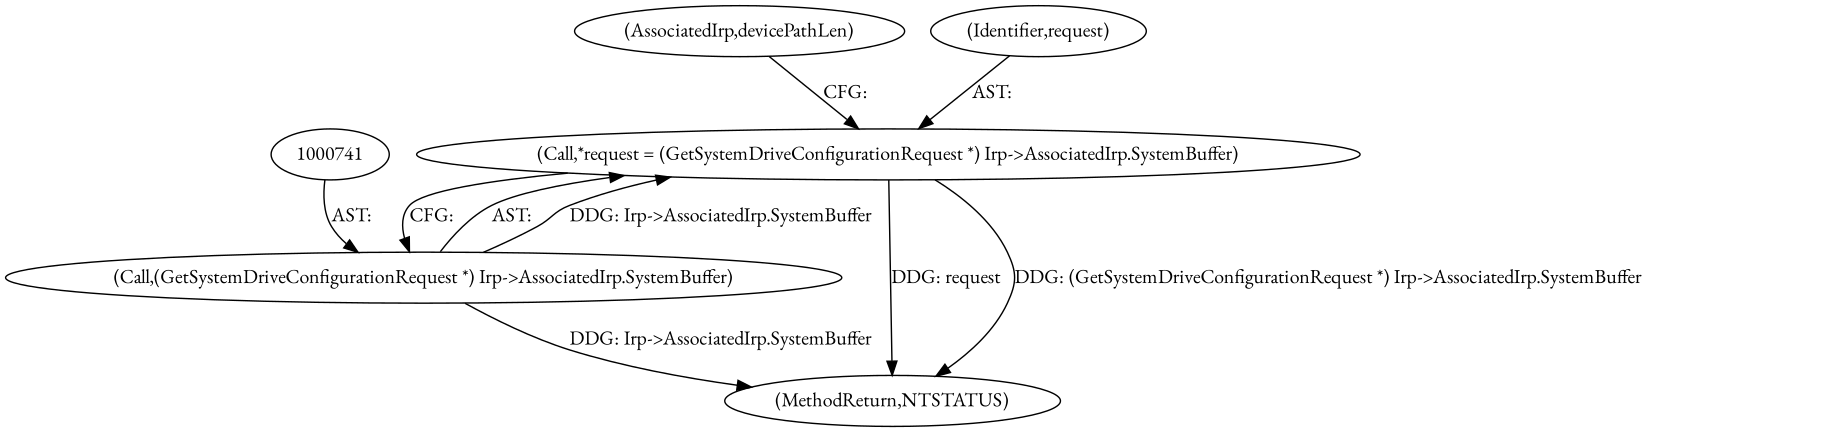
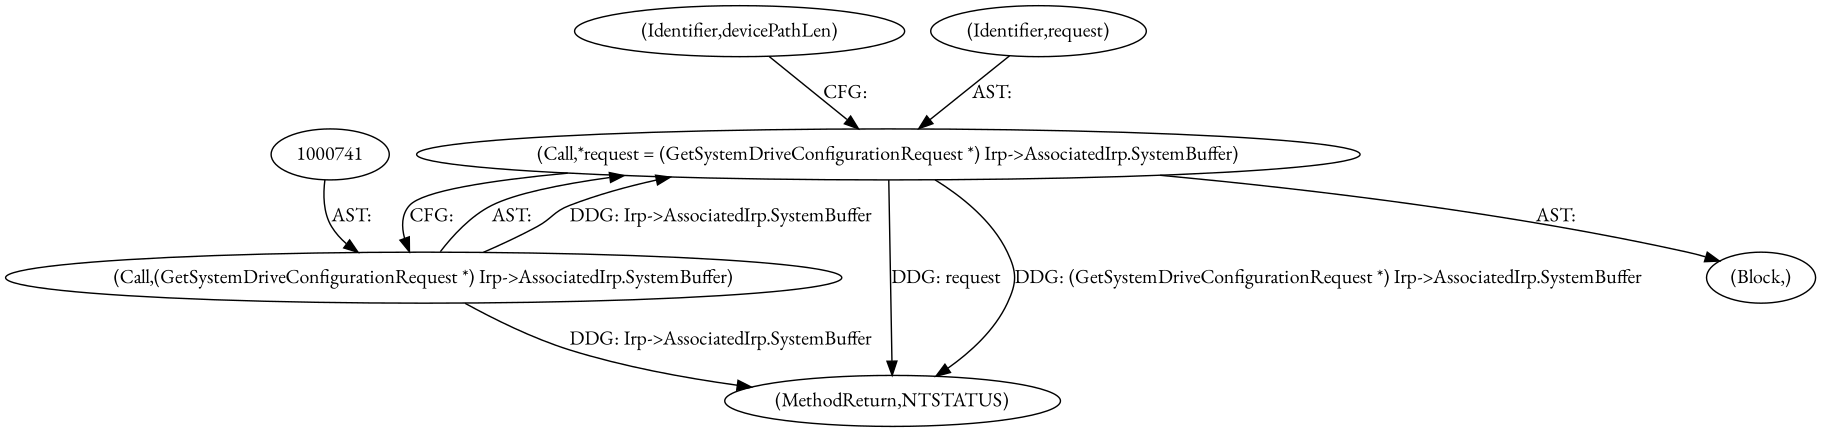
node "(AssociatedIrp,devicePathLen)": label "(AssociatedIrp,devicePathLen)" -> "(Identifier,devicePathLen)"
node "(Block,)": added
